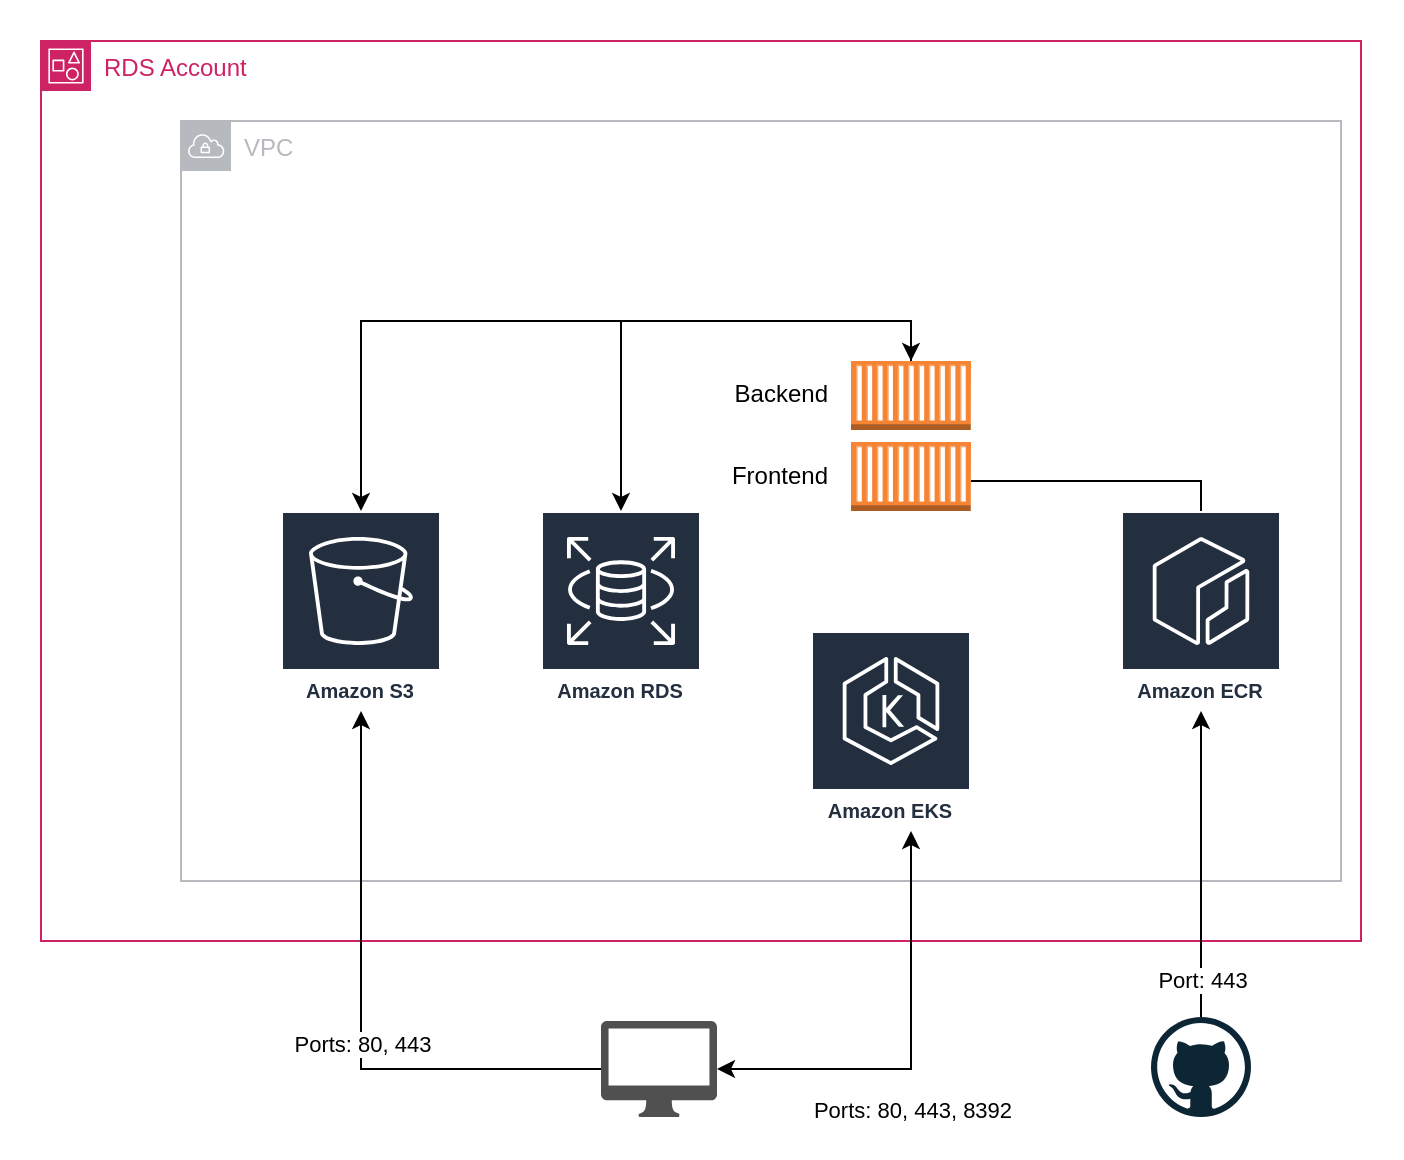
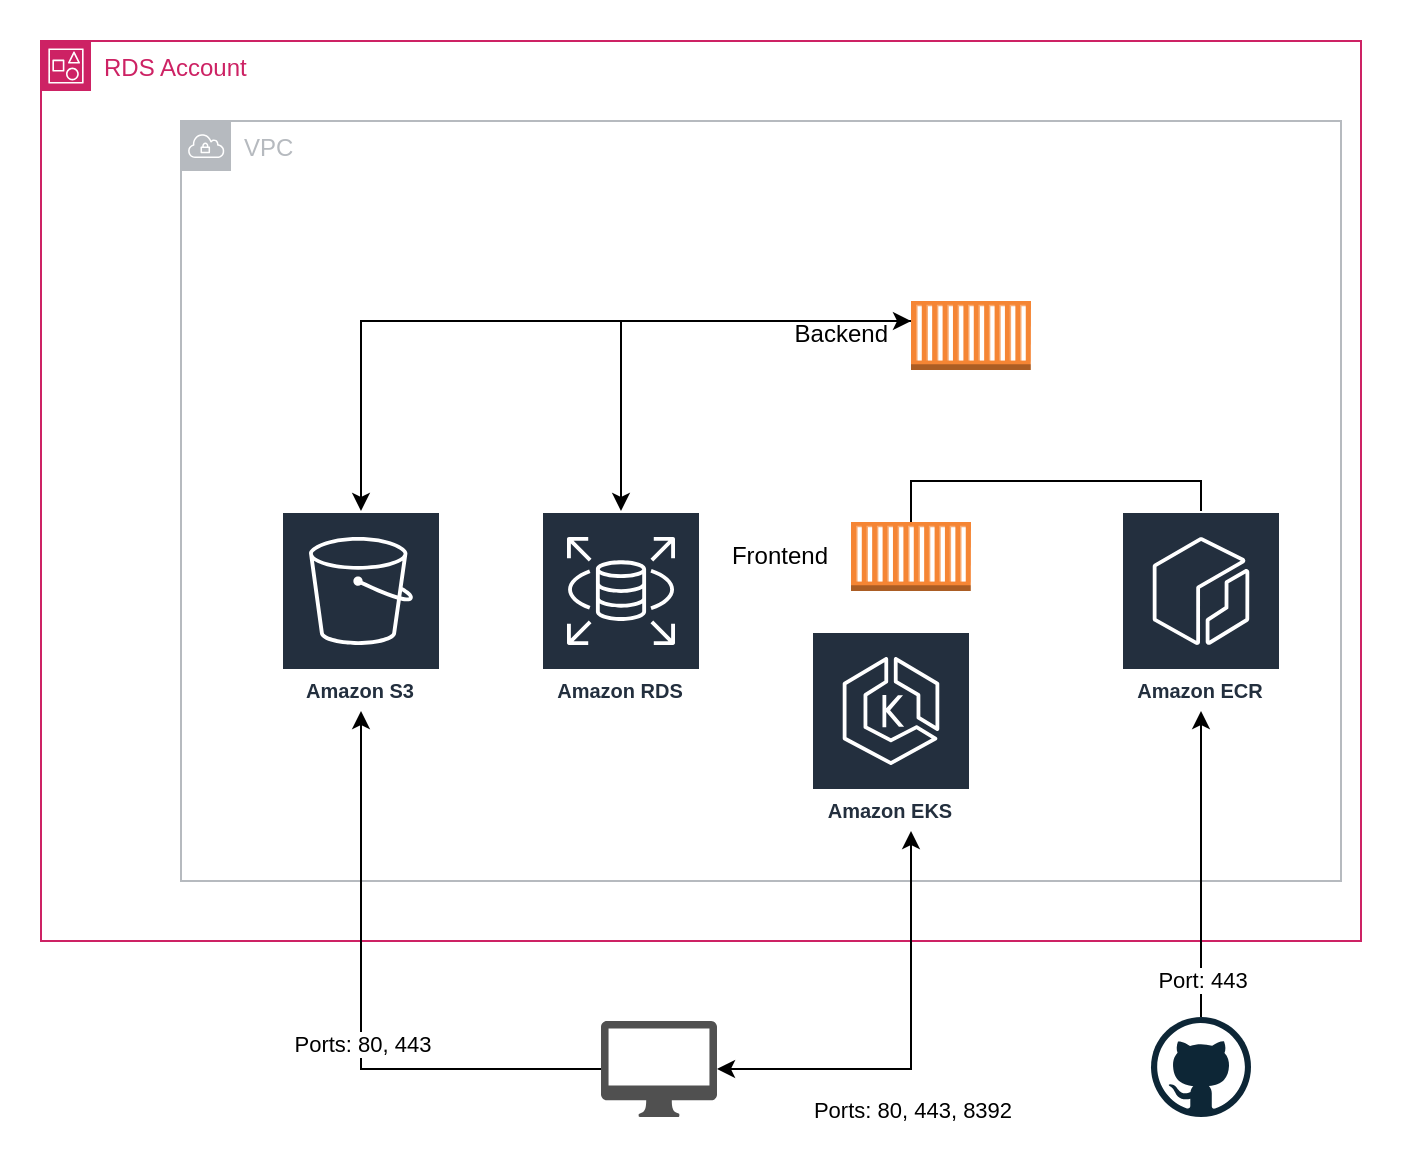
node "Backend": moved (911, 396) -> (971, 336)
node "Frontend": moved (911, 477) -> (911, 557)
